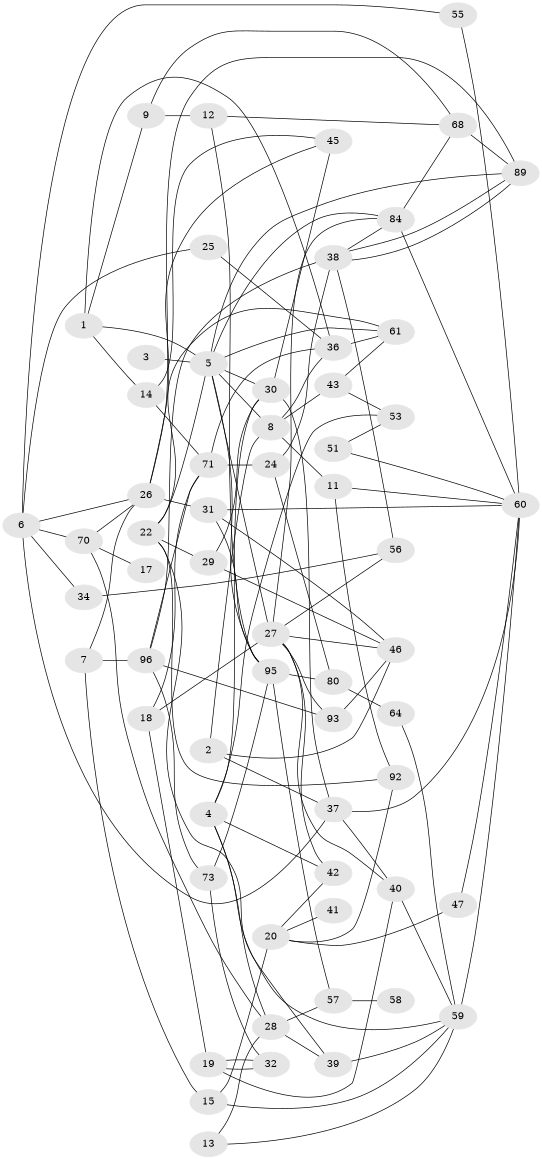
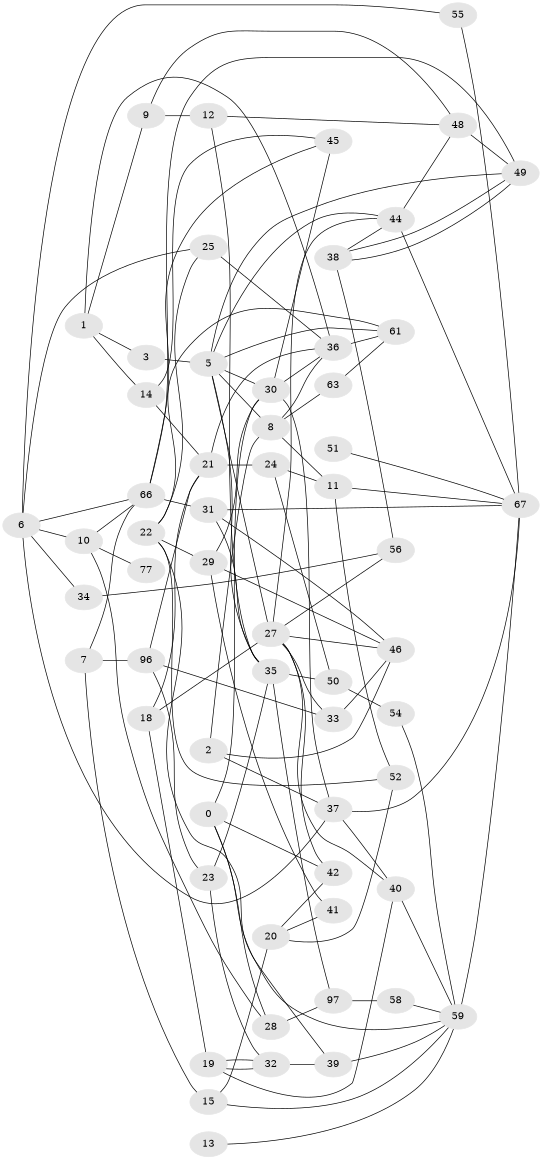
node "68": label "68" -> "48"
node "89": label "89" -> "49"
node "84": label "84" -> "44"
edge "1" -- "5": now "1" -- "3"
edge "38" -- "24": now "11" -- "24"
edge "36" -- "30": added
node "43": label "43" -> "63"
edge "38" -- "96": removed
node "53": removed
edge "5" -- "22": now "25" -- "22"
node "71": label "71" -> "21"
node "26": label "26" -> "66"
node "60": label "60" -> "67"
node "70": label "70" -> "10"
node "17": label "17" -> "77"
node "95": label "95" -> "35"
node "80": label "80" -> "50"
node "64": label "64" -> "54"
node "93": label "93" -> "33"
edge "29" -- "41": added
node "92": label "92" -> "52"
node "4": label "4" -> "0"
node "73": label "73" -> "23"
node "47": removed
node "57": label "57" -> "97"
edge "58" -- "59": added
edge "28" -- "39": now "32" -- "39"
edge "28" -- "13": removed
